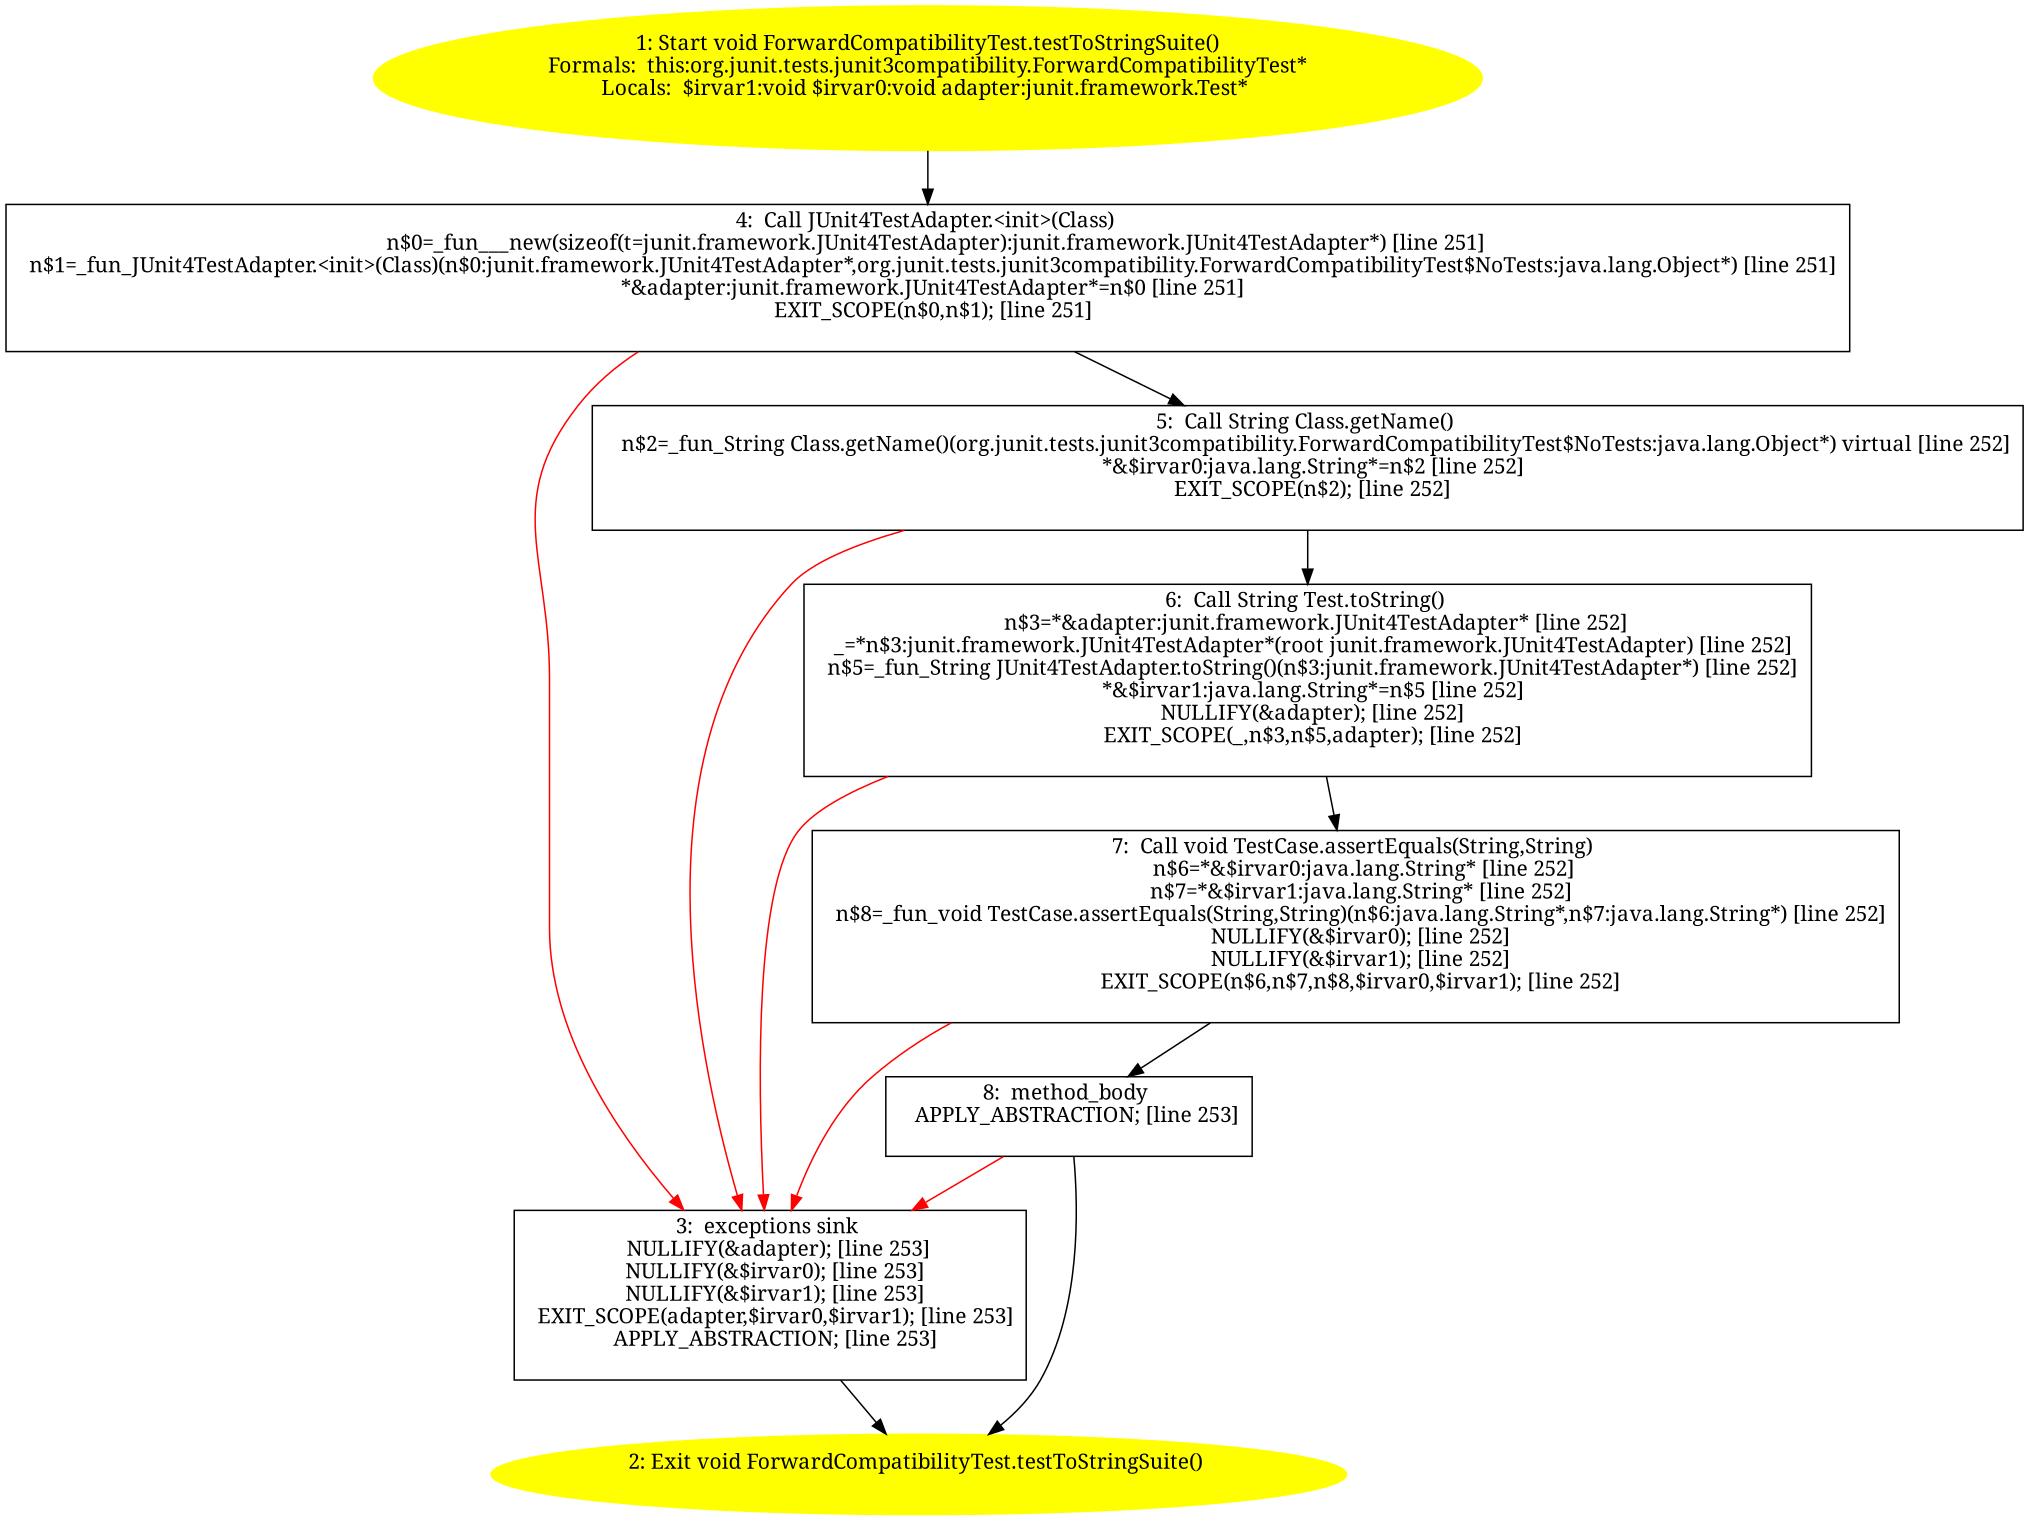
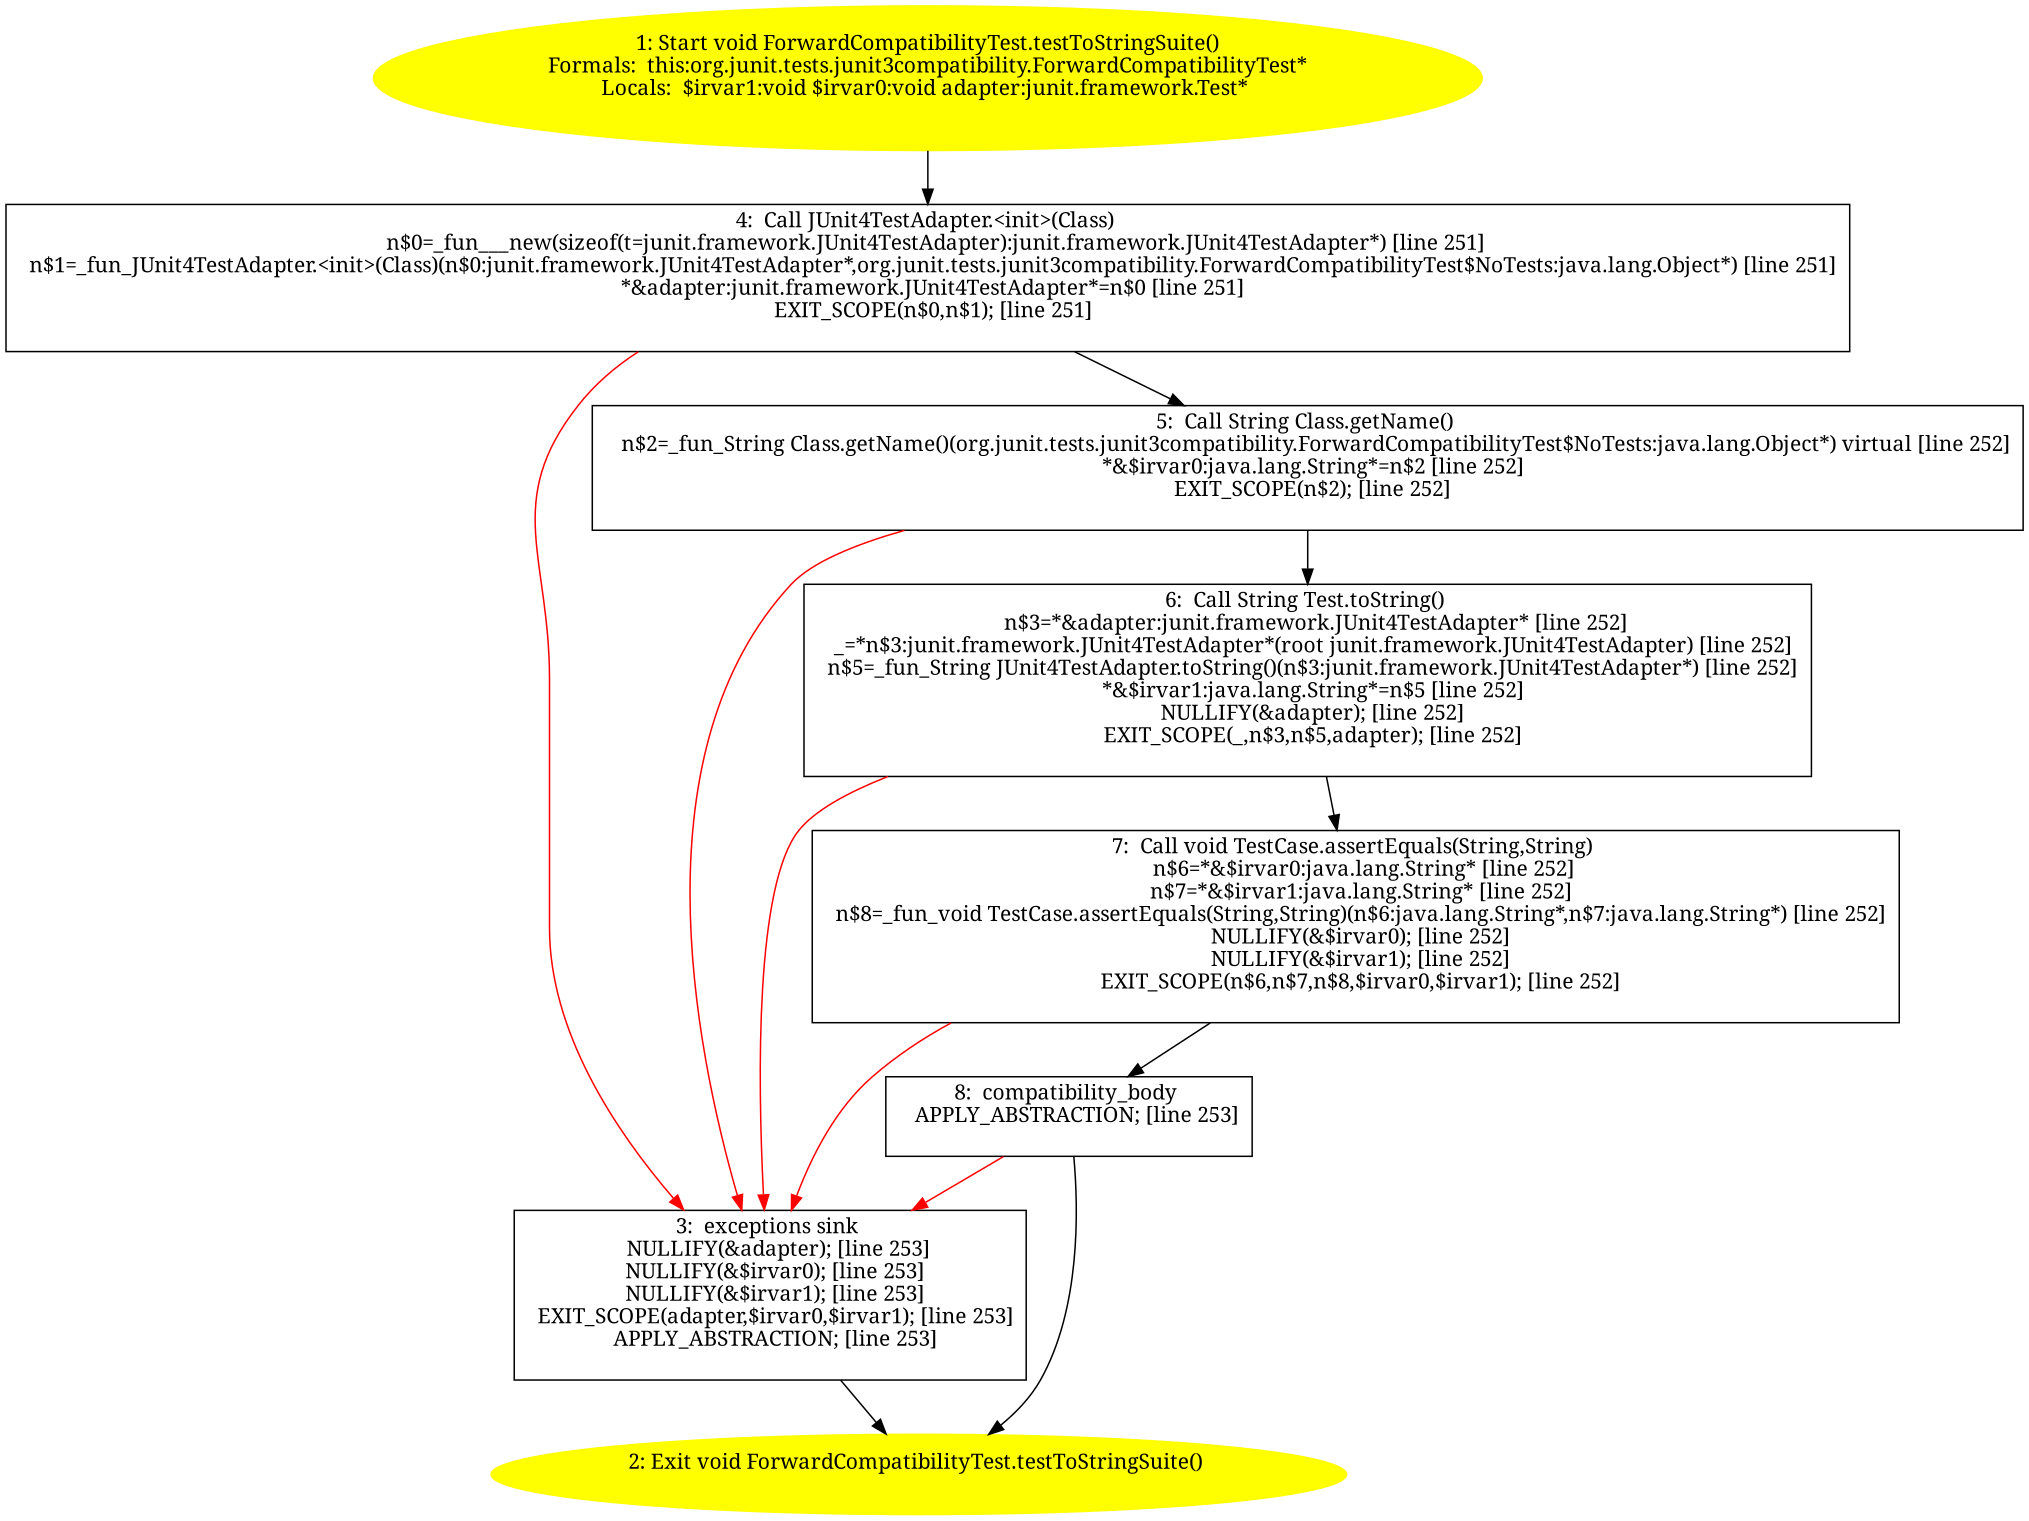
node "8:  method_body APPLY_ABSTRACTION; [line 253]": label "8:  method_body APPLY_ABSTRACTION; [line 253]" -> "8:  compatibility_body APPLY_ABSTRACTION; [line 253]"
